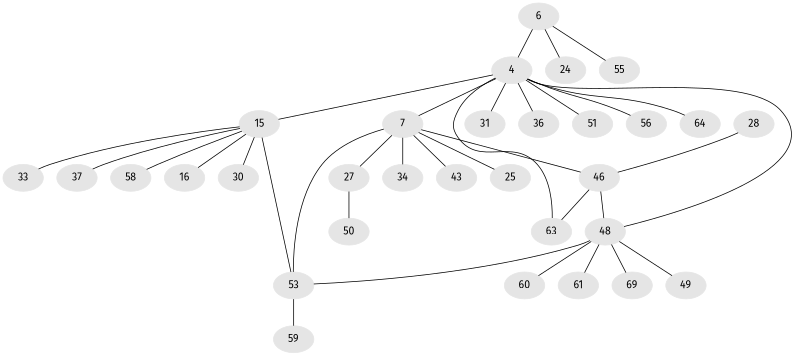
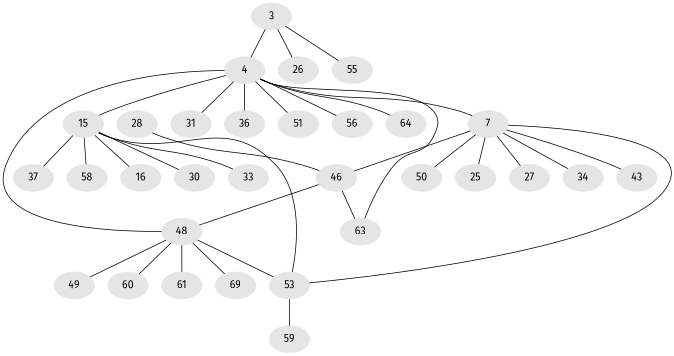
node "6": label "6" -> "3"
node "24": label "24" -> "26"
edge "27" -- "50": now "7" -- "50"
